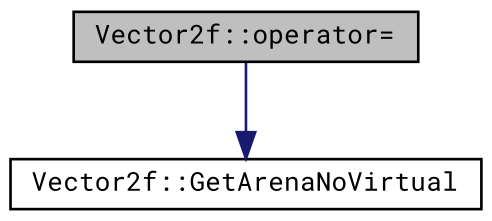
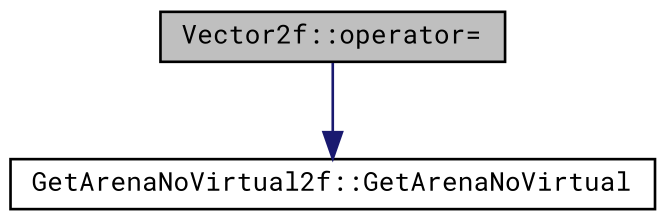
node "Vector2f::GetArenaNoVirtual": label "Vector2f::GetArenaNoVirtual" -> "GetArenaNoVirtual2f::GetArenaNoVirtual"
